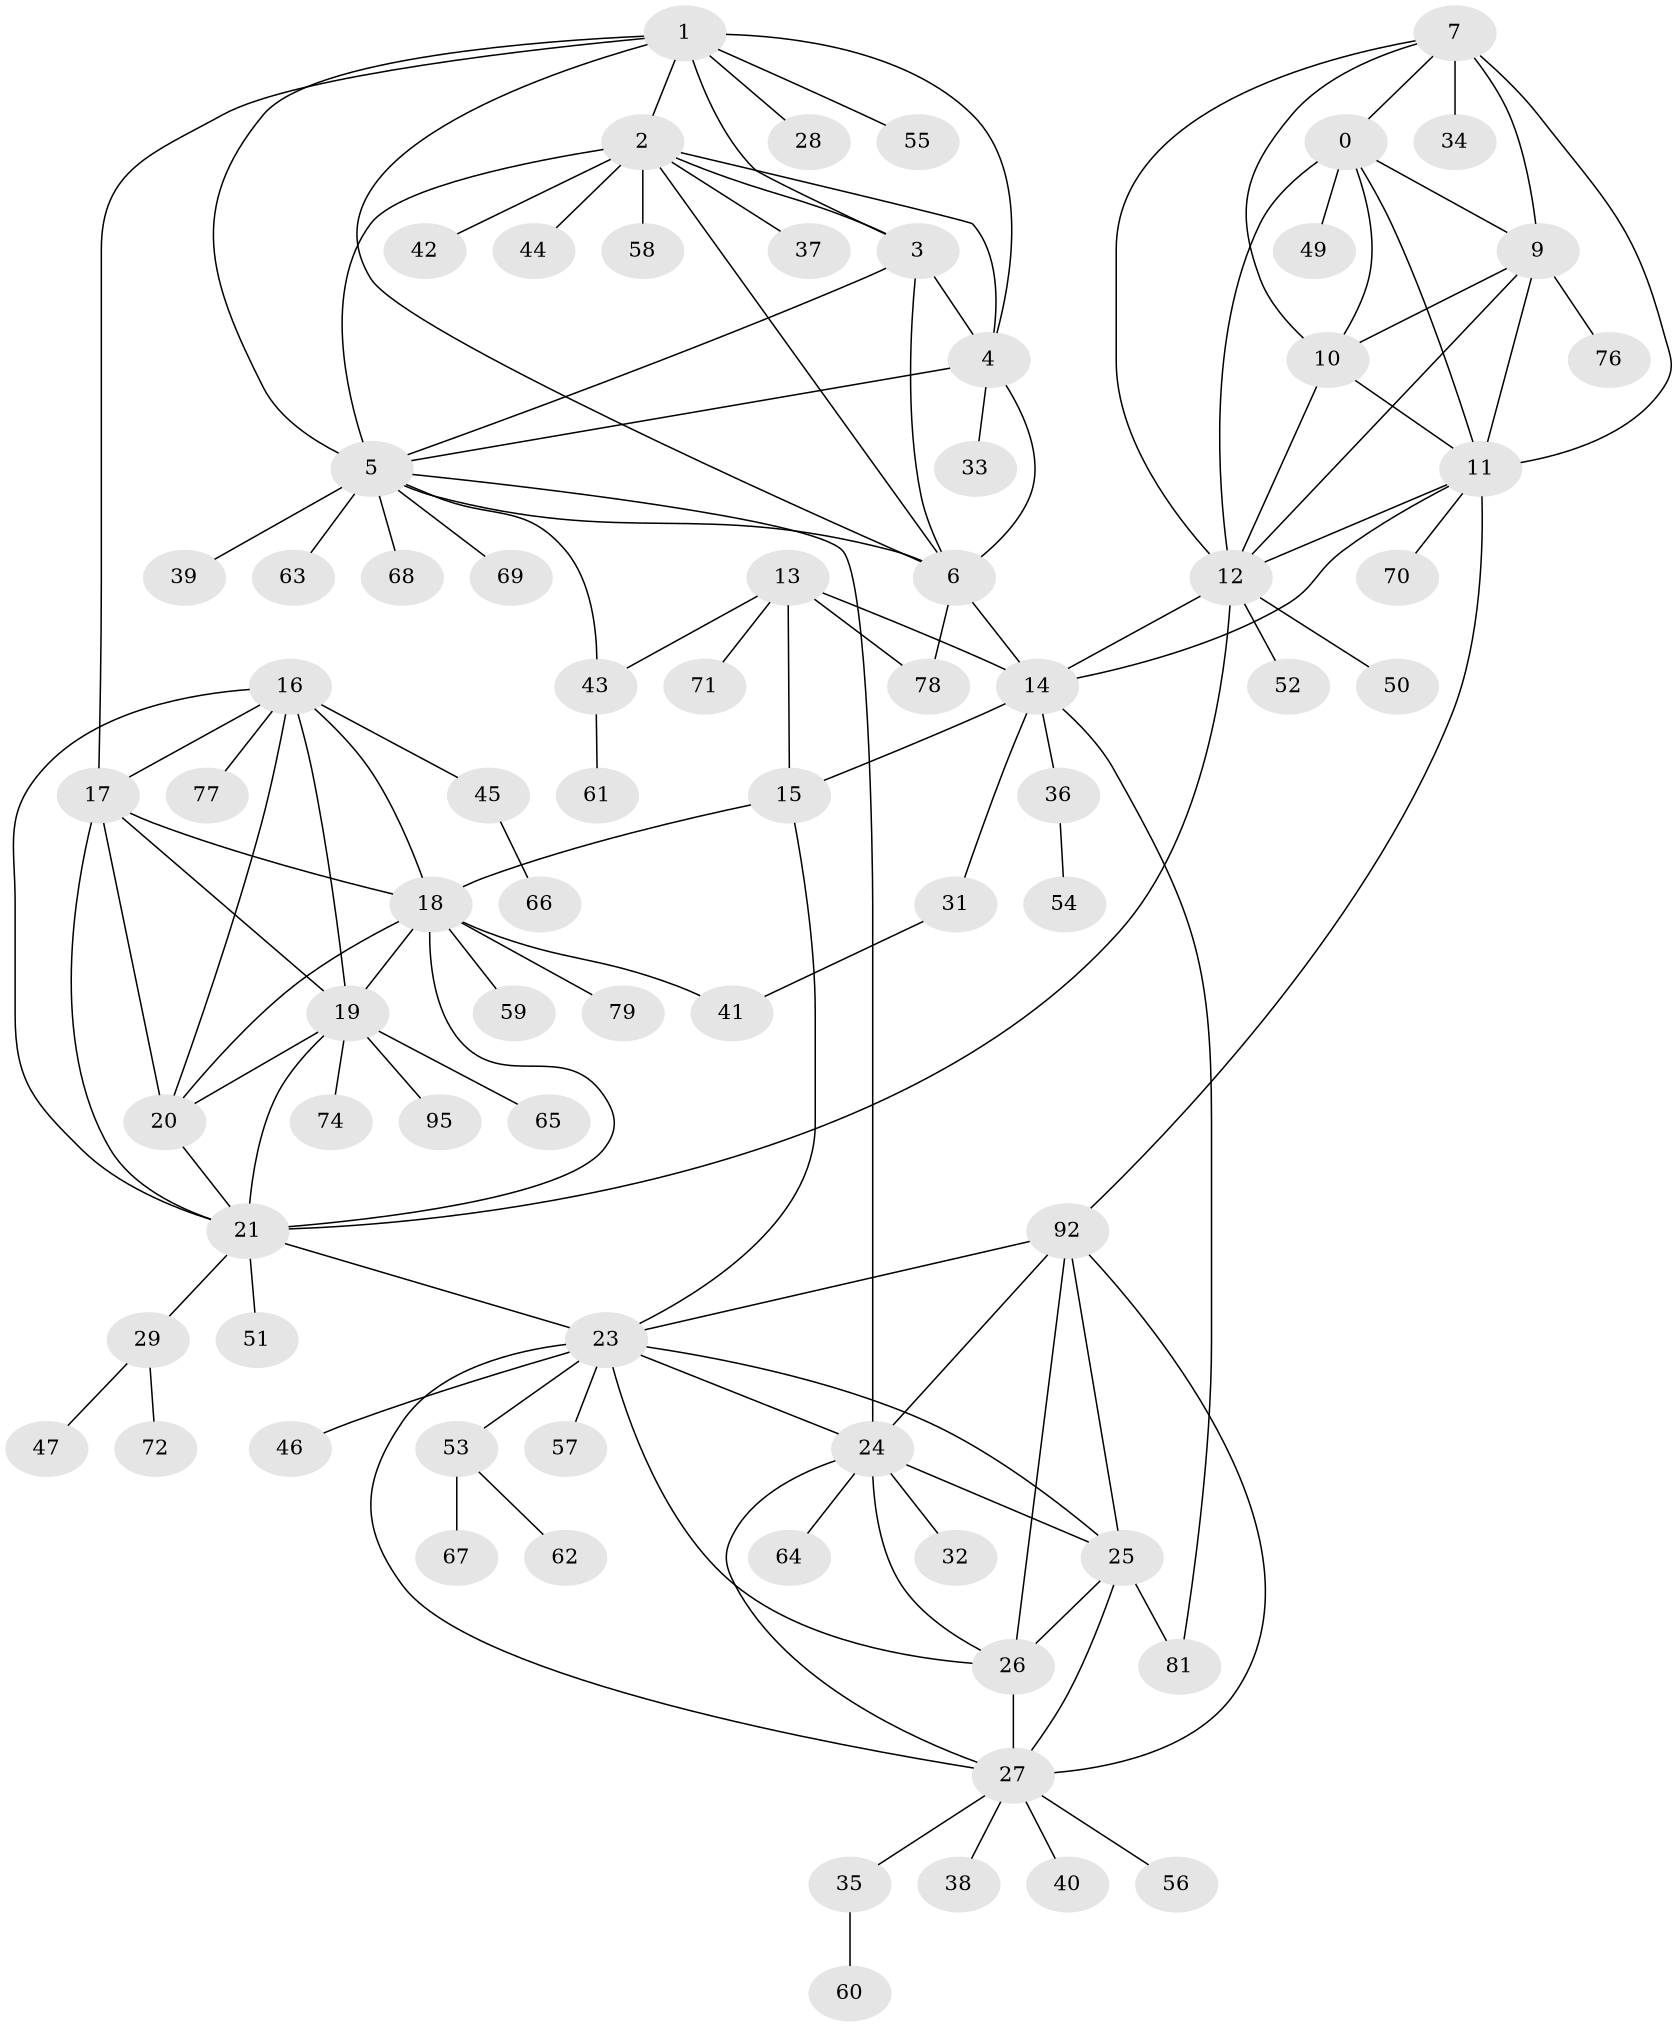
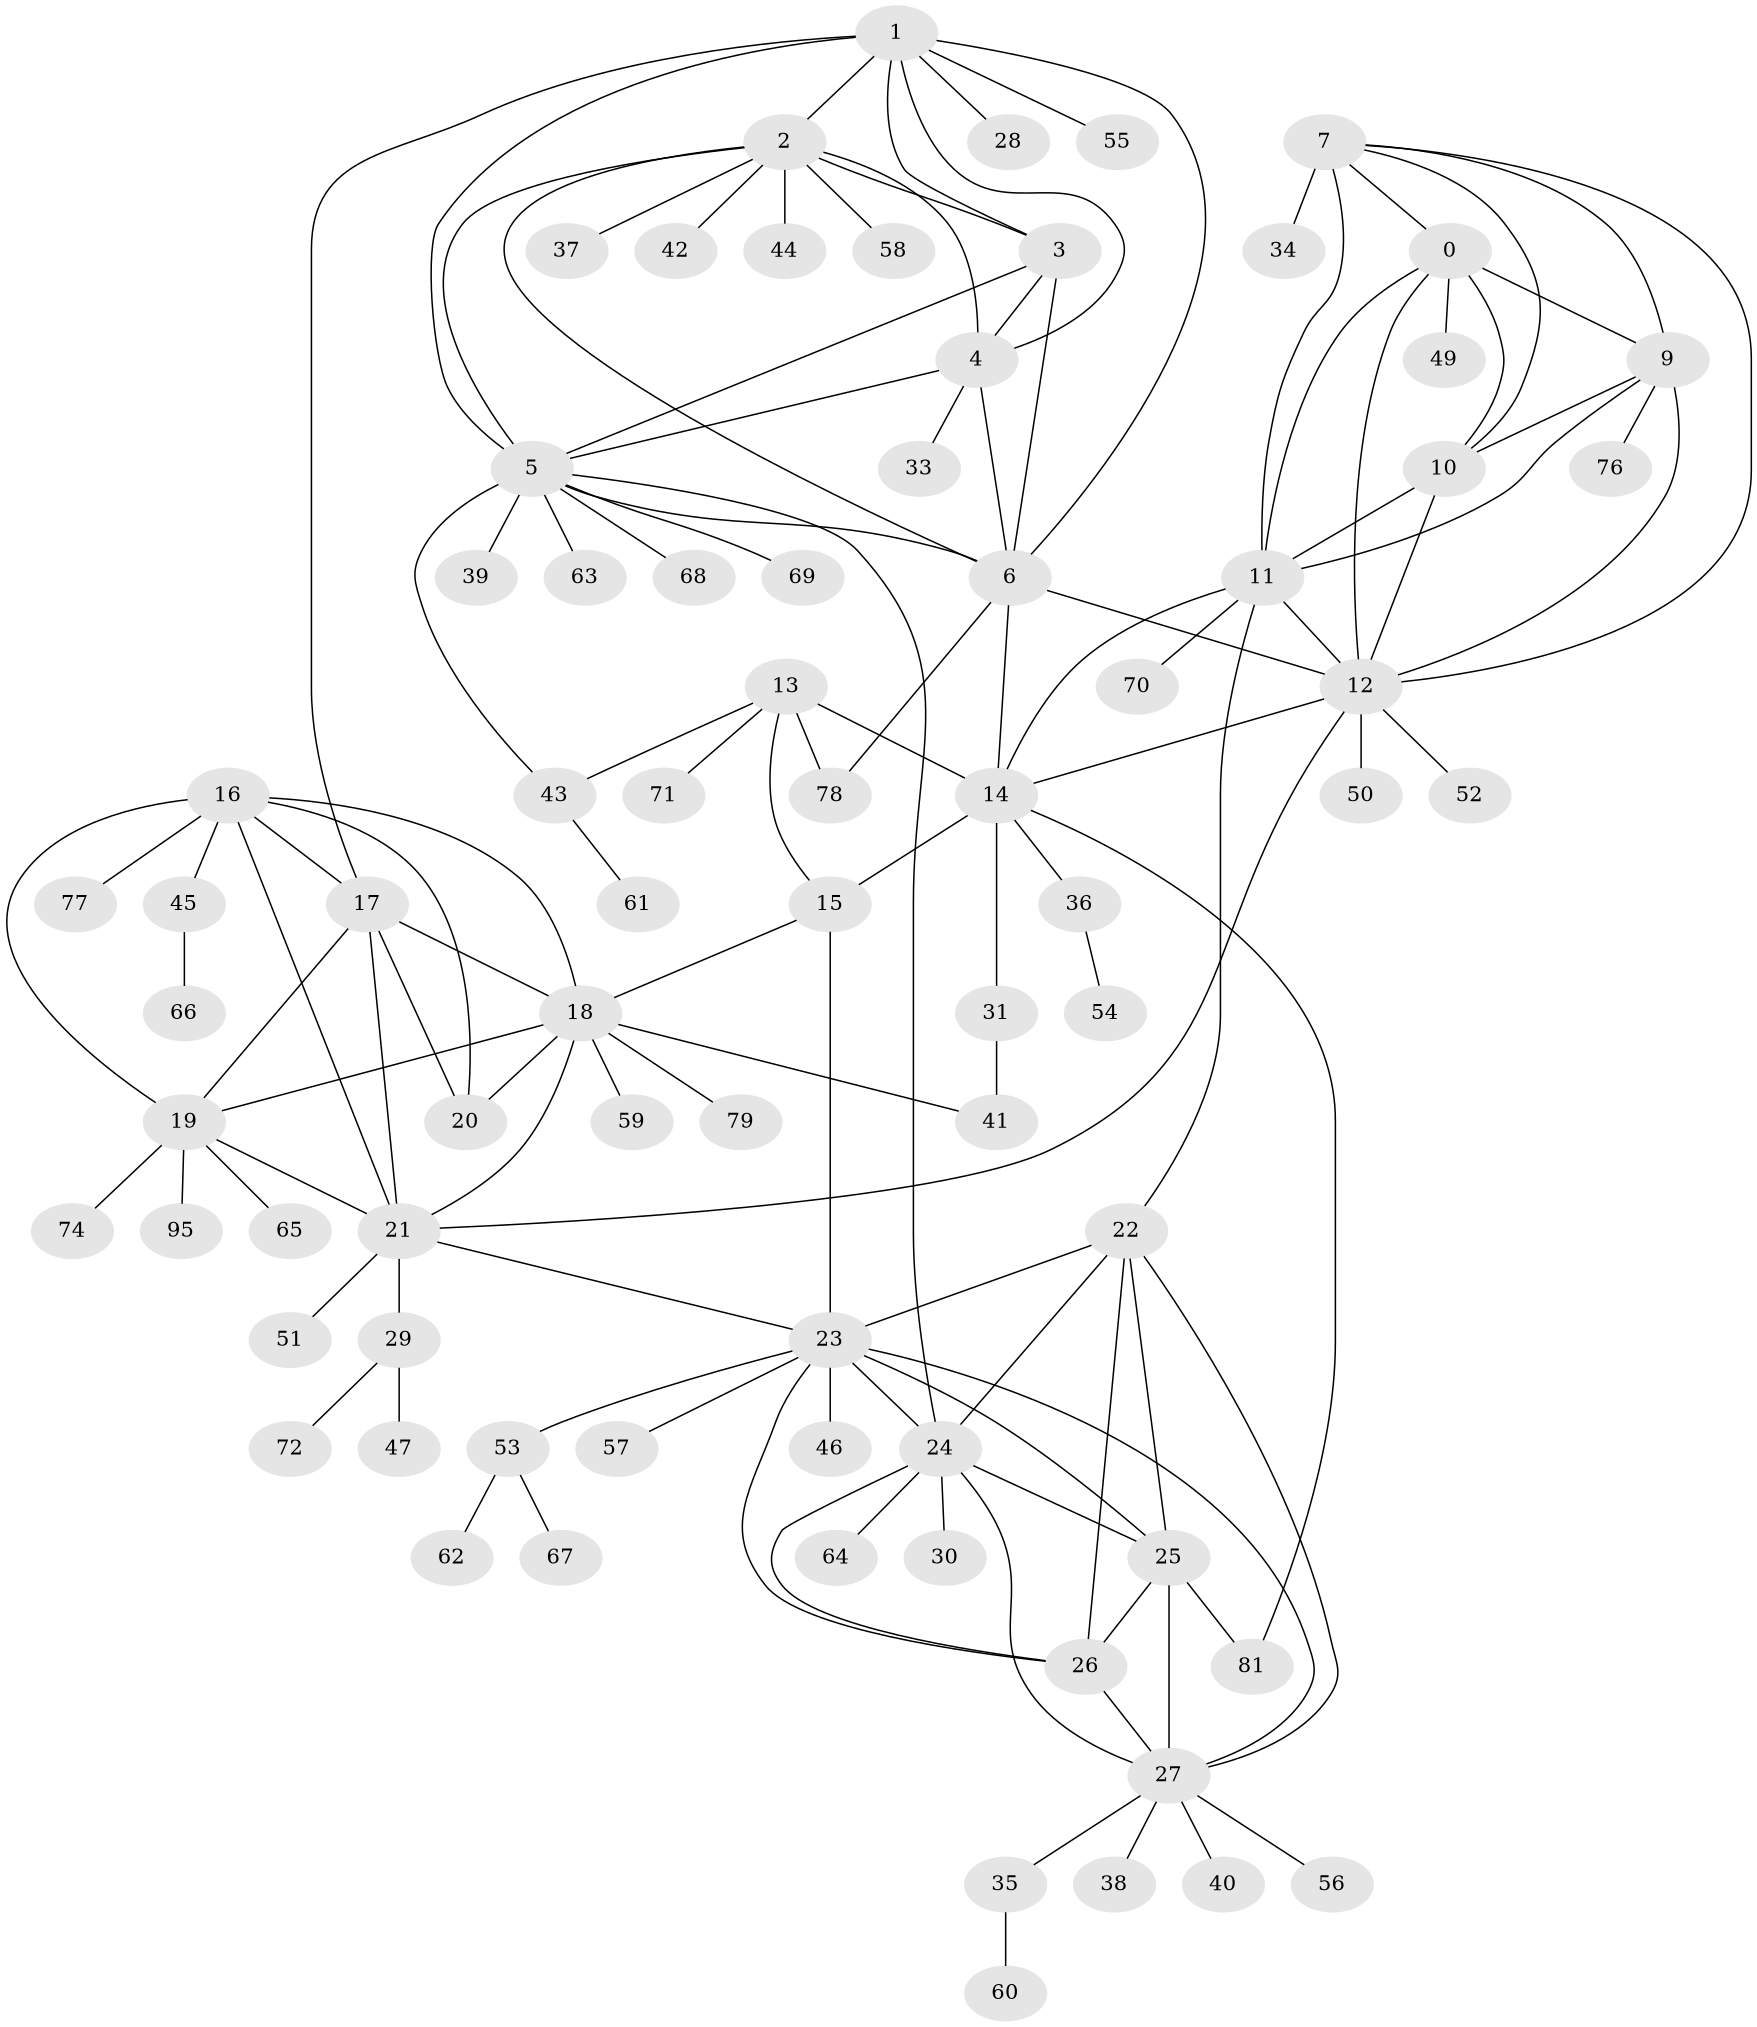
edge "6" -- "12": added
edge "19" -- "20": removed
edge "20" -- "21": removed
node "92": label "92" -> "22"
node "32": label "32" -> "30"
